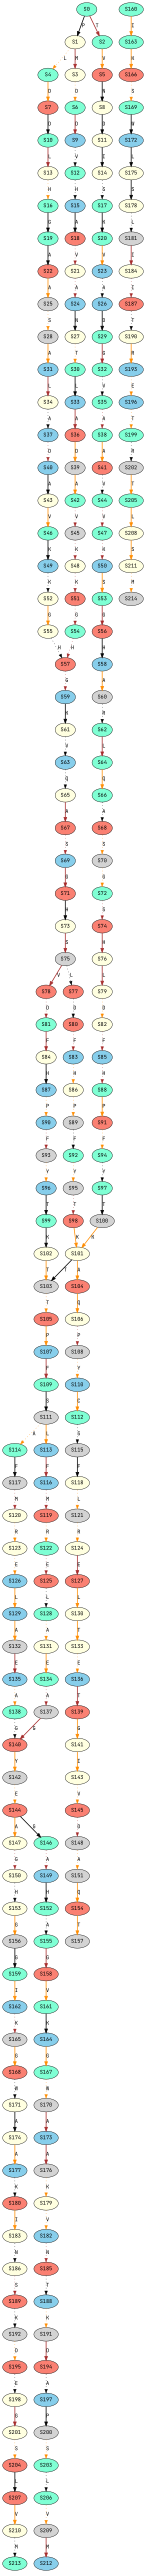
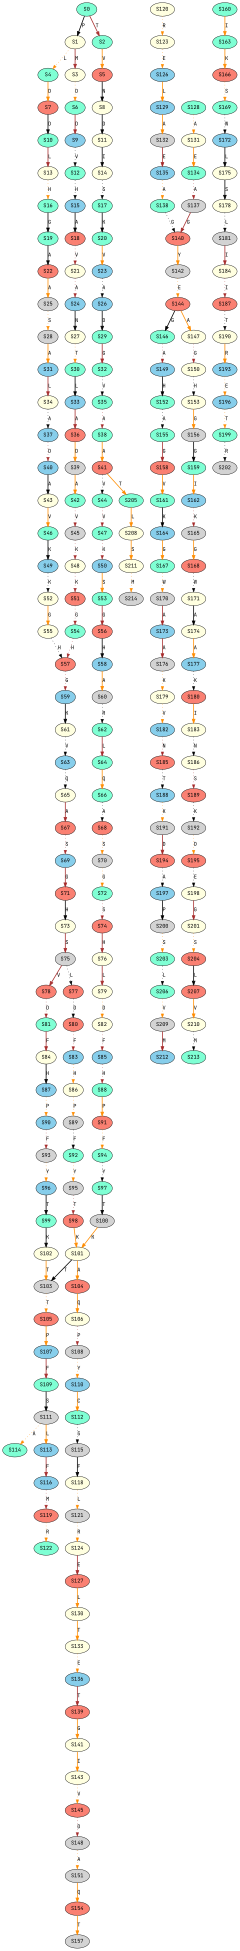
edge "S169" -> "S172": style bold -> dotted
edge "S202" -> "S205": now "S41" -> "S205"
node "S117": removed
node "S125": removed
